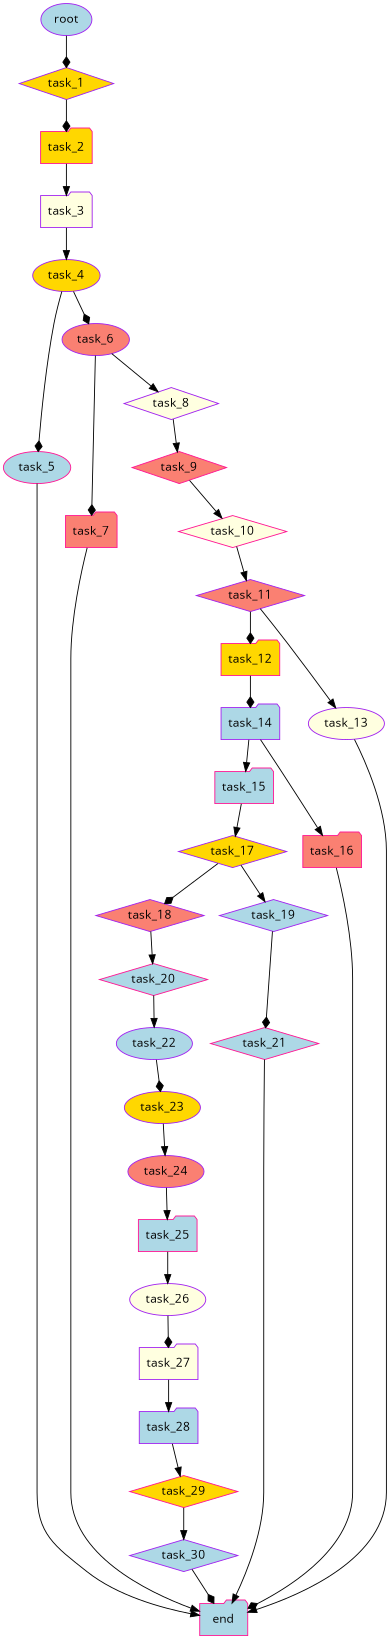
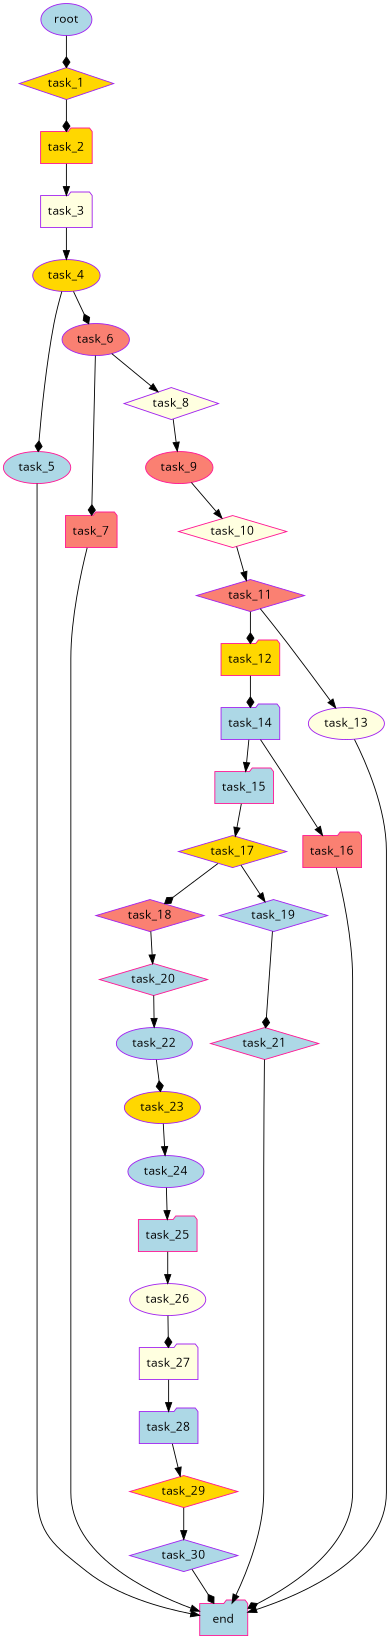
node "task_9": shape diamond -> ellipse
node "task_24": fillcolor salmon -> lightblue
